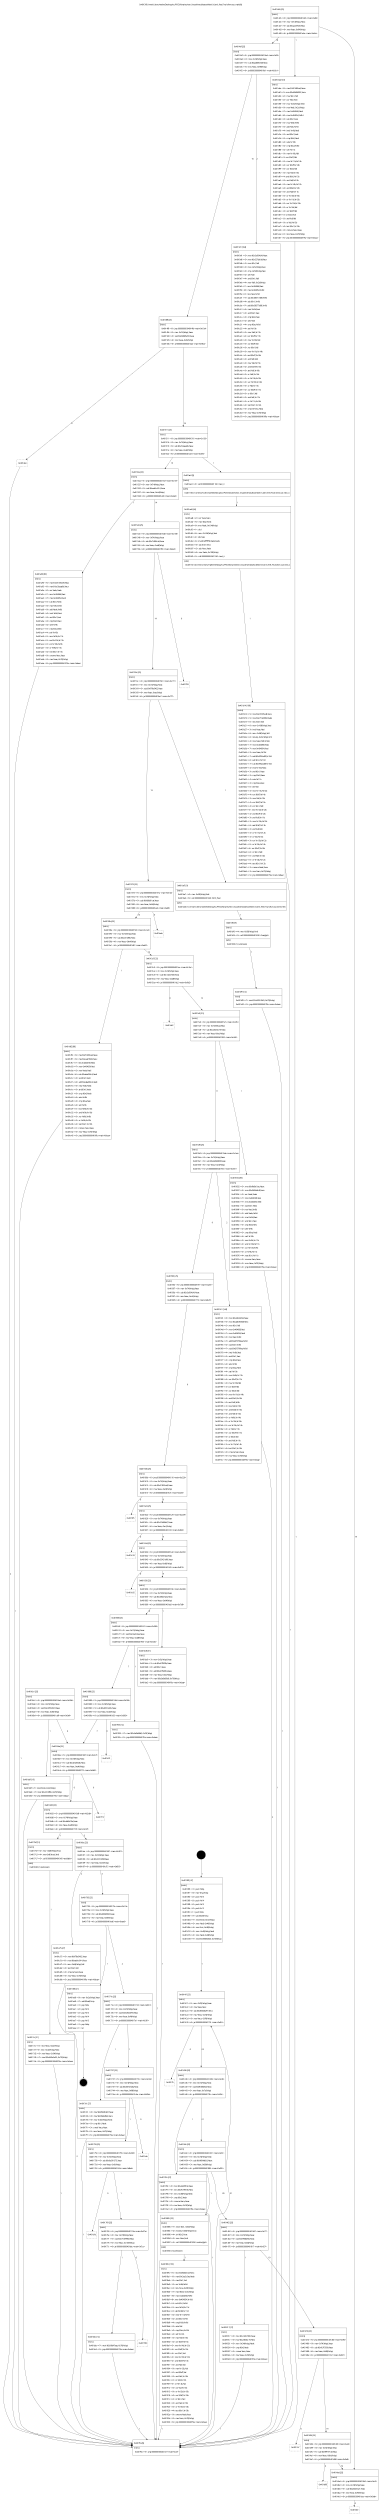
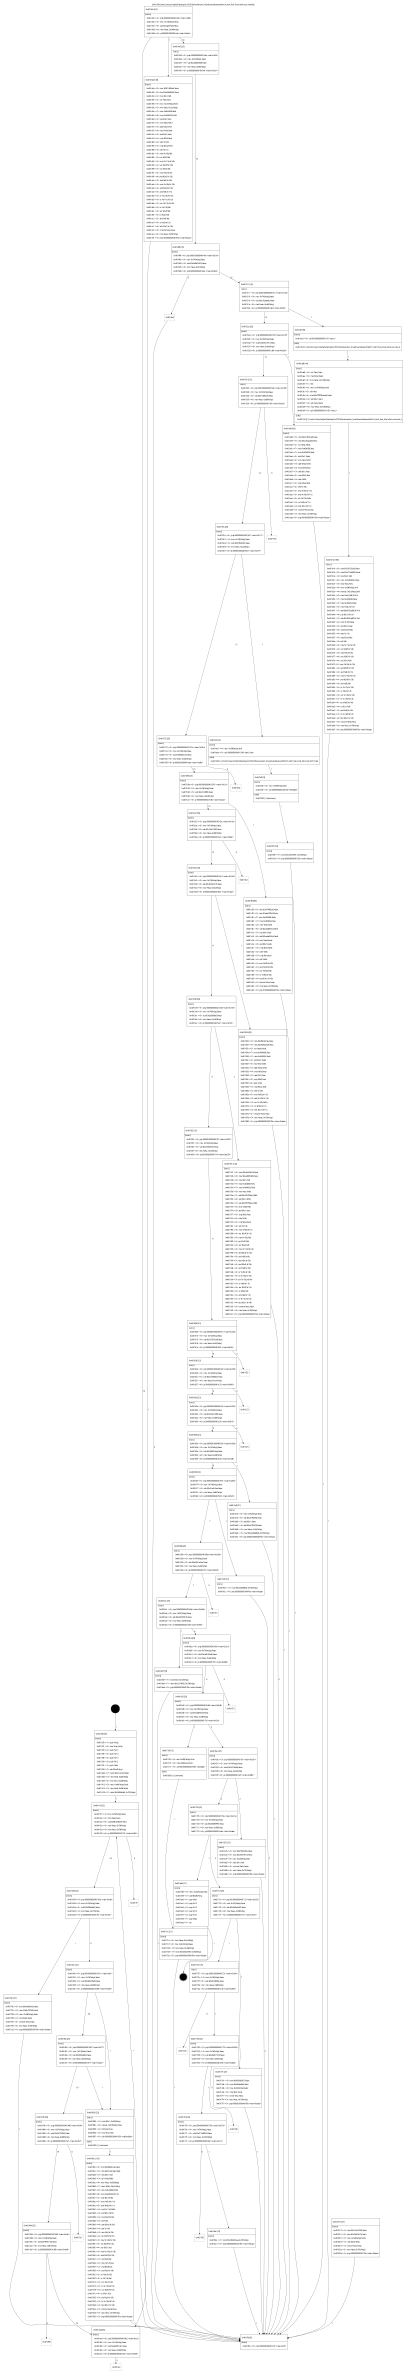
node "0x4019d1 [164]": removed
edge "0x401688 [25]" -> "0x4016ba [25]": now "0x401688 [25]" -> "0x4016a1 [25]"
edge "0x401462 [25]" -> "0x401817 [27]": now "0x401462 [25]" -> "0x401885 [23]"
